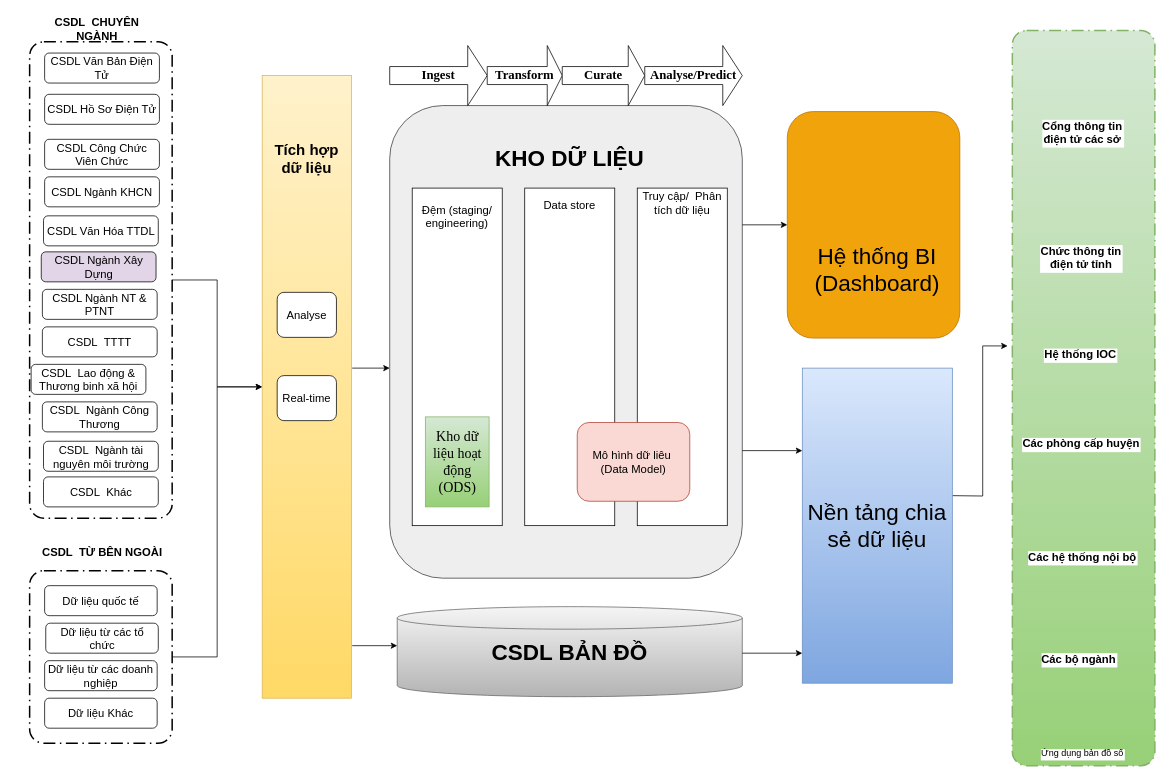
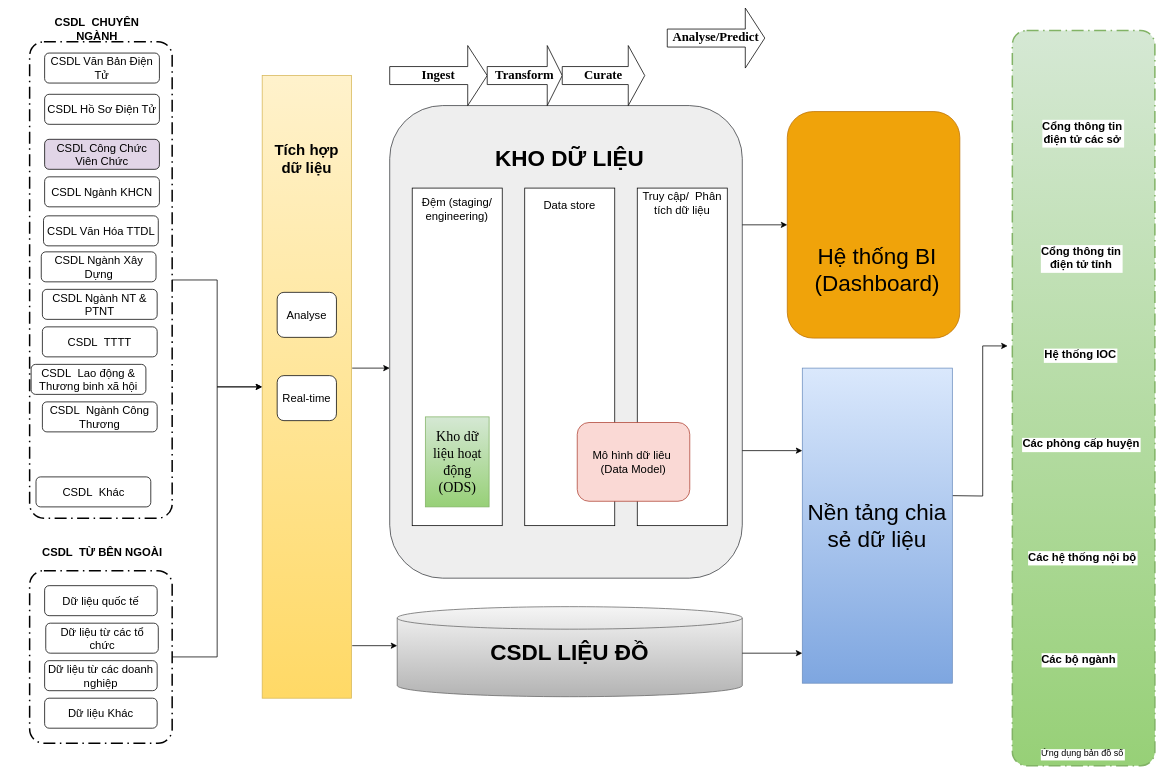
node "Analyse/Predict": moved (693, 75) -> (716, 38)
node "CSDL Công Chức Viên Chức": fillcolor #ffffff -> #e1d5e7
node "Đệm (staging/ engineering)": moved (457, 216) -> (457, 209)
node "Chức thông tin điện tử tỉnh": label "Chức thông tin điện tử tỉnh" -> "Cổng thông tin điện tử tỉnh"
node "CSDL Ngành Xây Dựng": fillcolor #e1d5e7 -> #ffffff
node "CSDL Ngành tài nguyên môi trường": removed
node "CSDL Khác": moved (101, 492) -> (93, 492)
node "CSDL BẢN ĐỒ": label "CSDL BẢN ĐỒ" -> "CSDL LIỆU ĐỒ"
